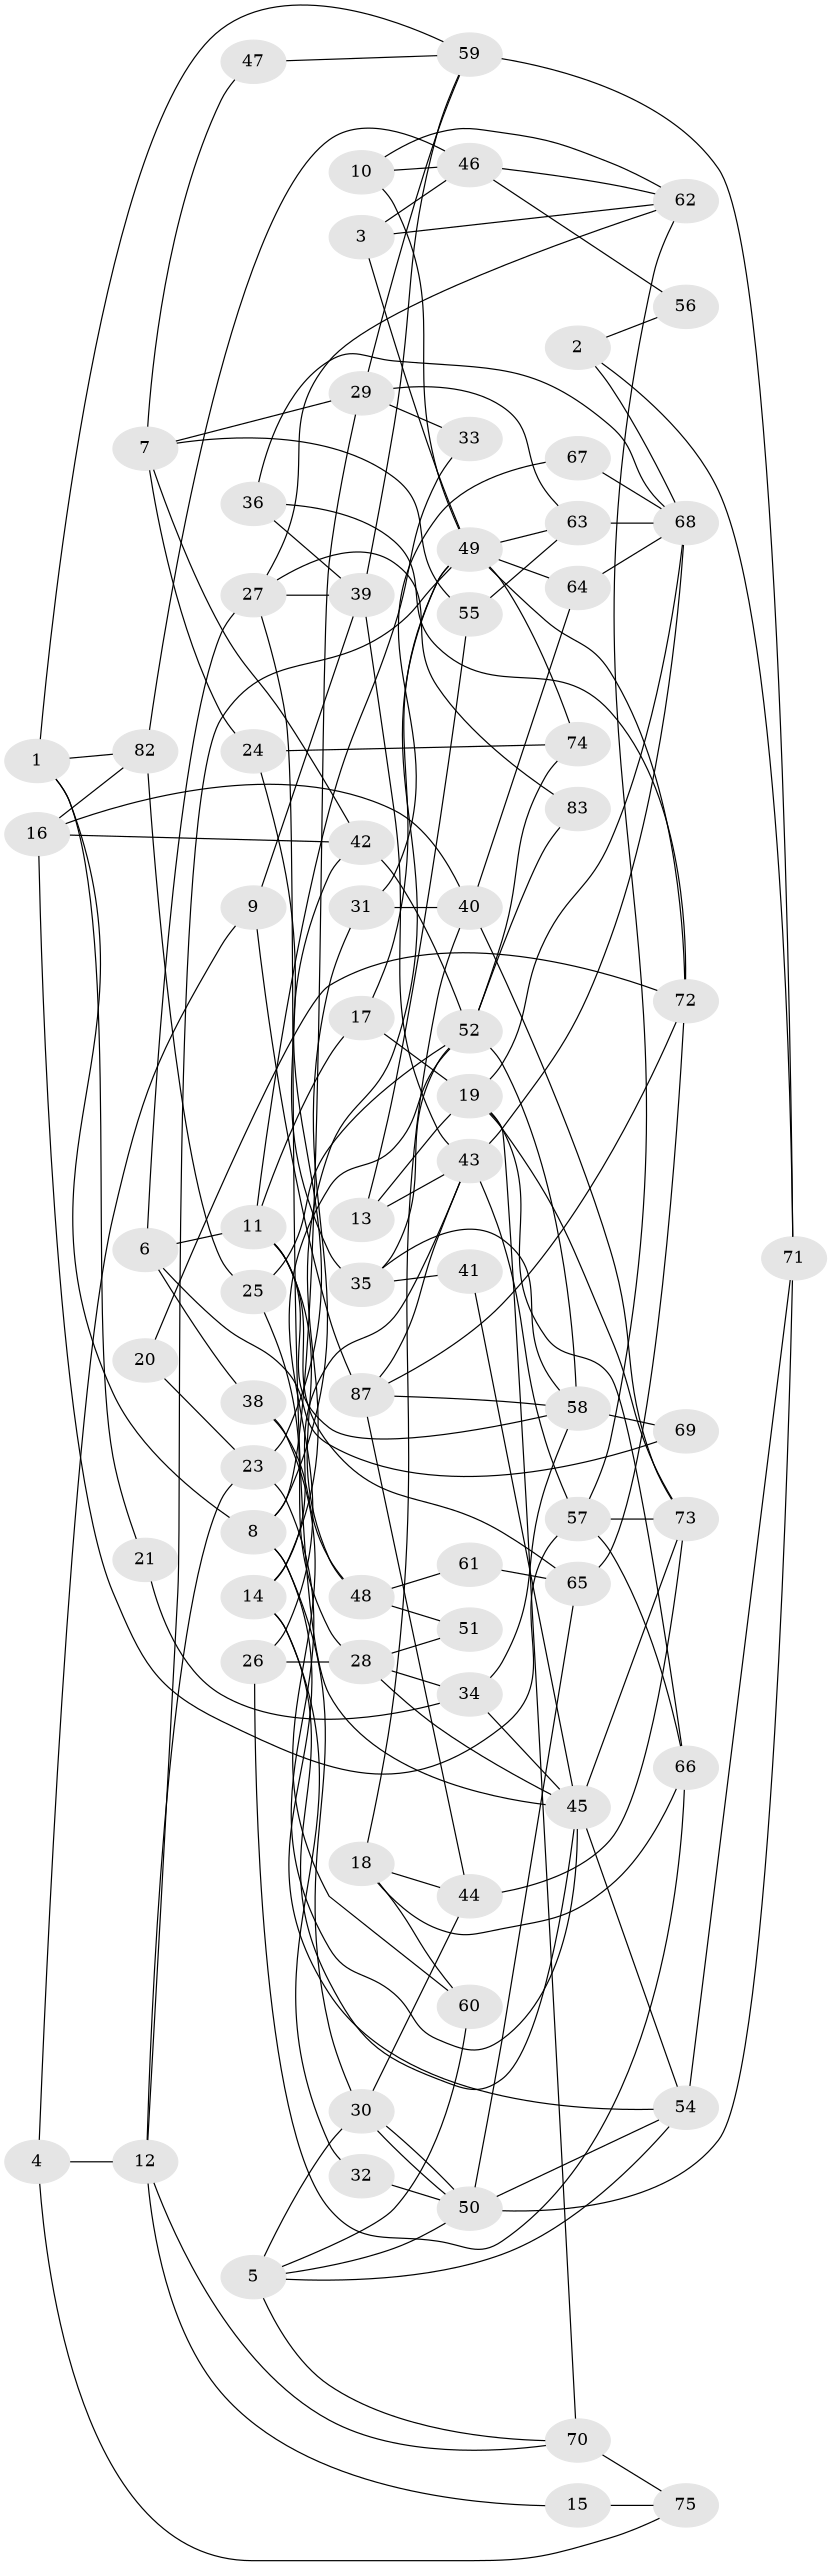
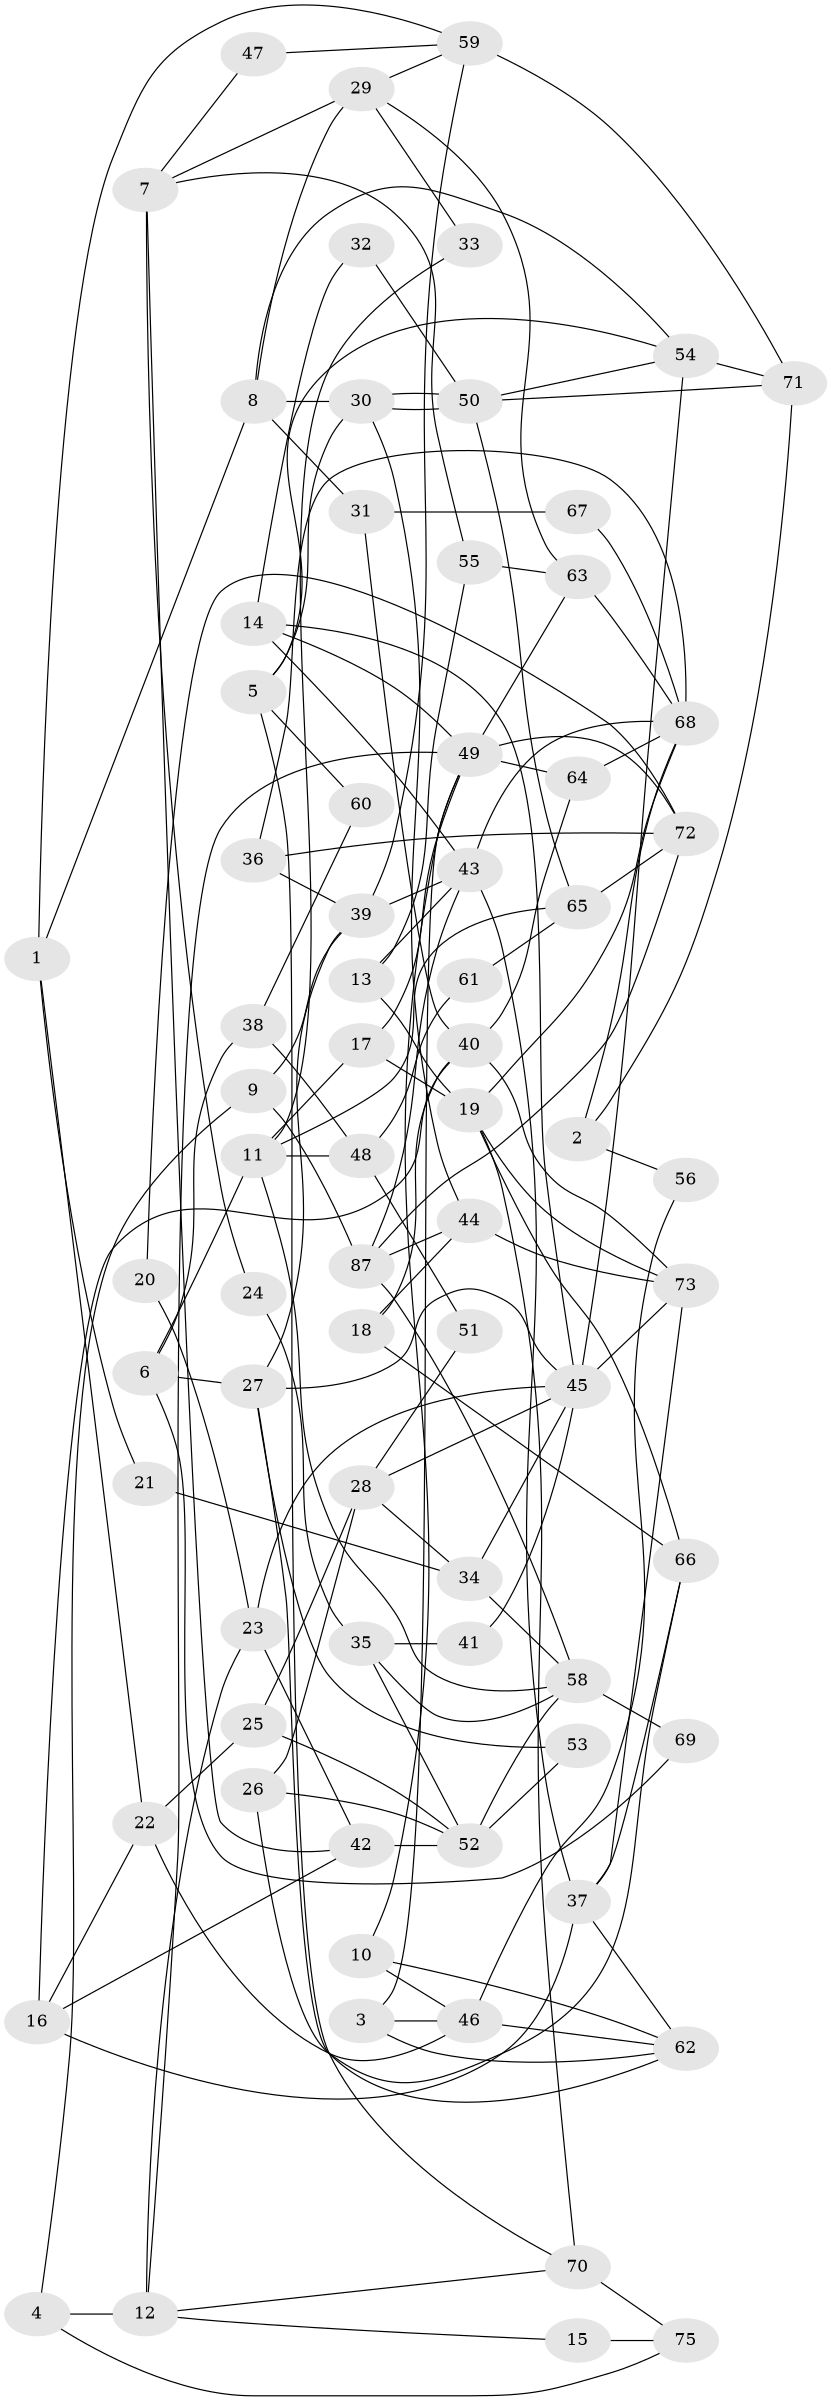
node "74": removed
node "82": label "82" -> "22"
node "83": label "83" -> "53"
node "57": label "57" -> "37"
edge "18" -- "60": removed
edge "50" -- "5": removed
